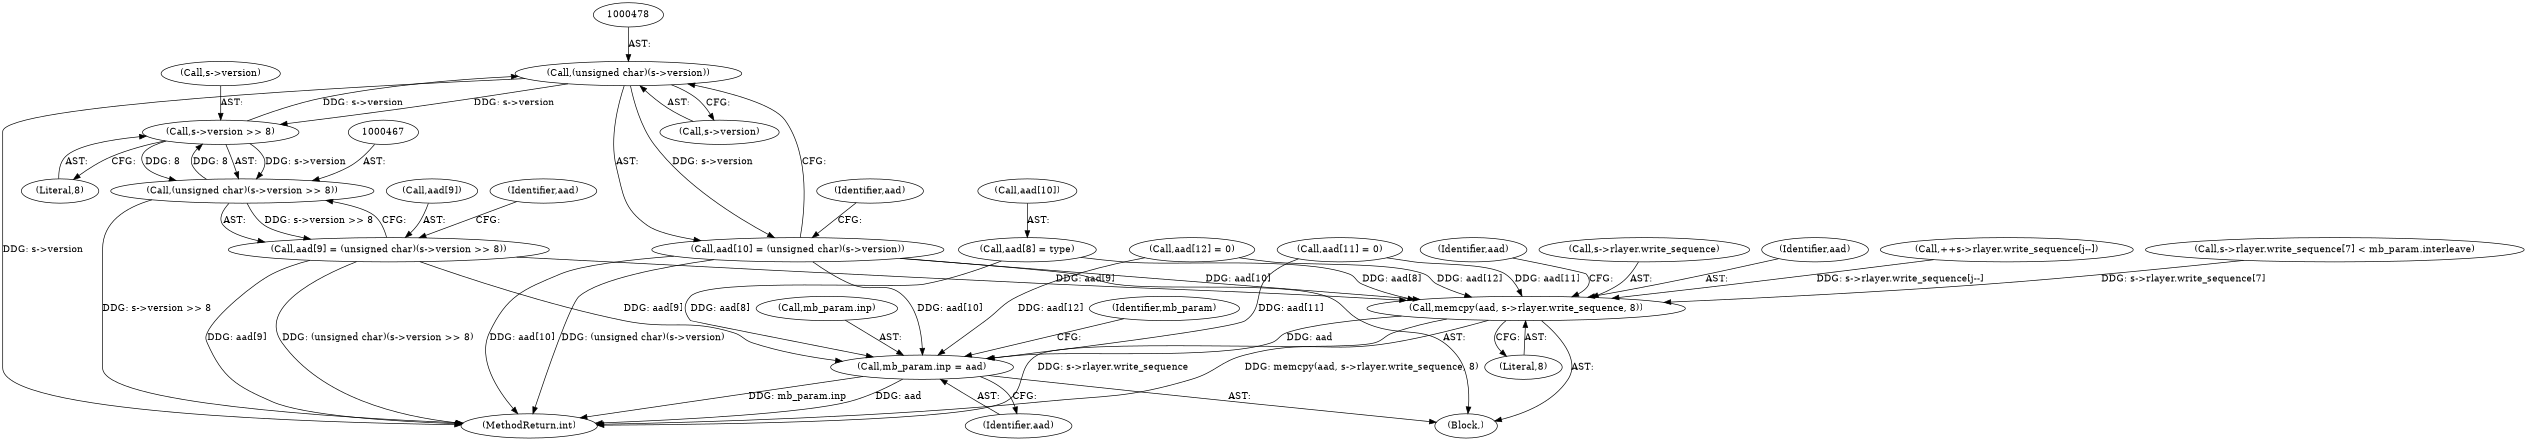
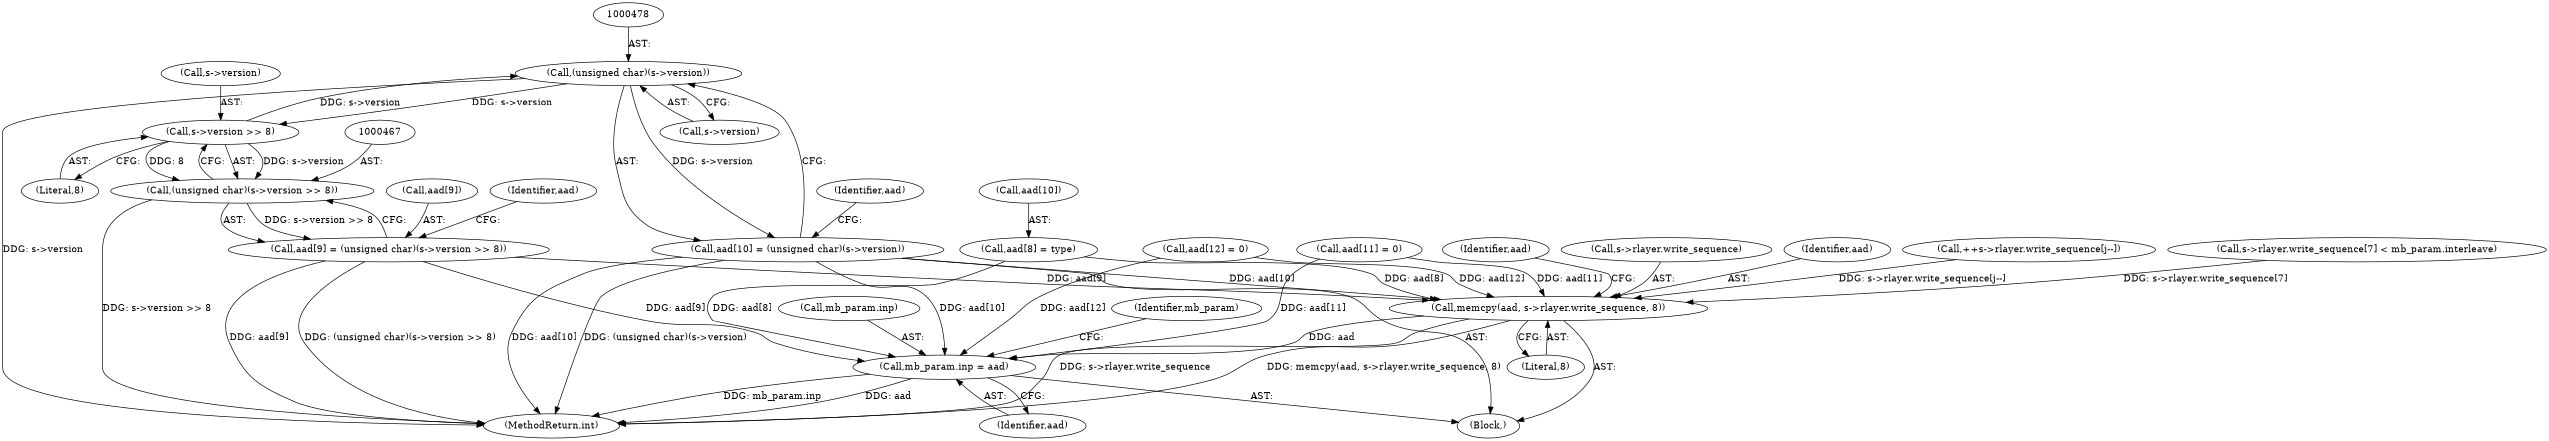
edge "(Call,(unsigned char)(s->version >> 8))" -> "(Call,s->version >> 8)": label "DDG: 8" -> "CFG: "
